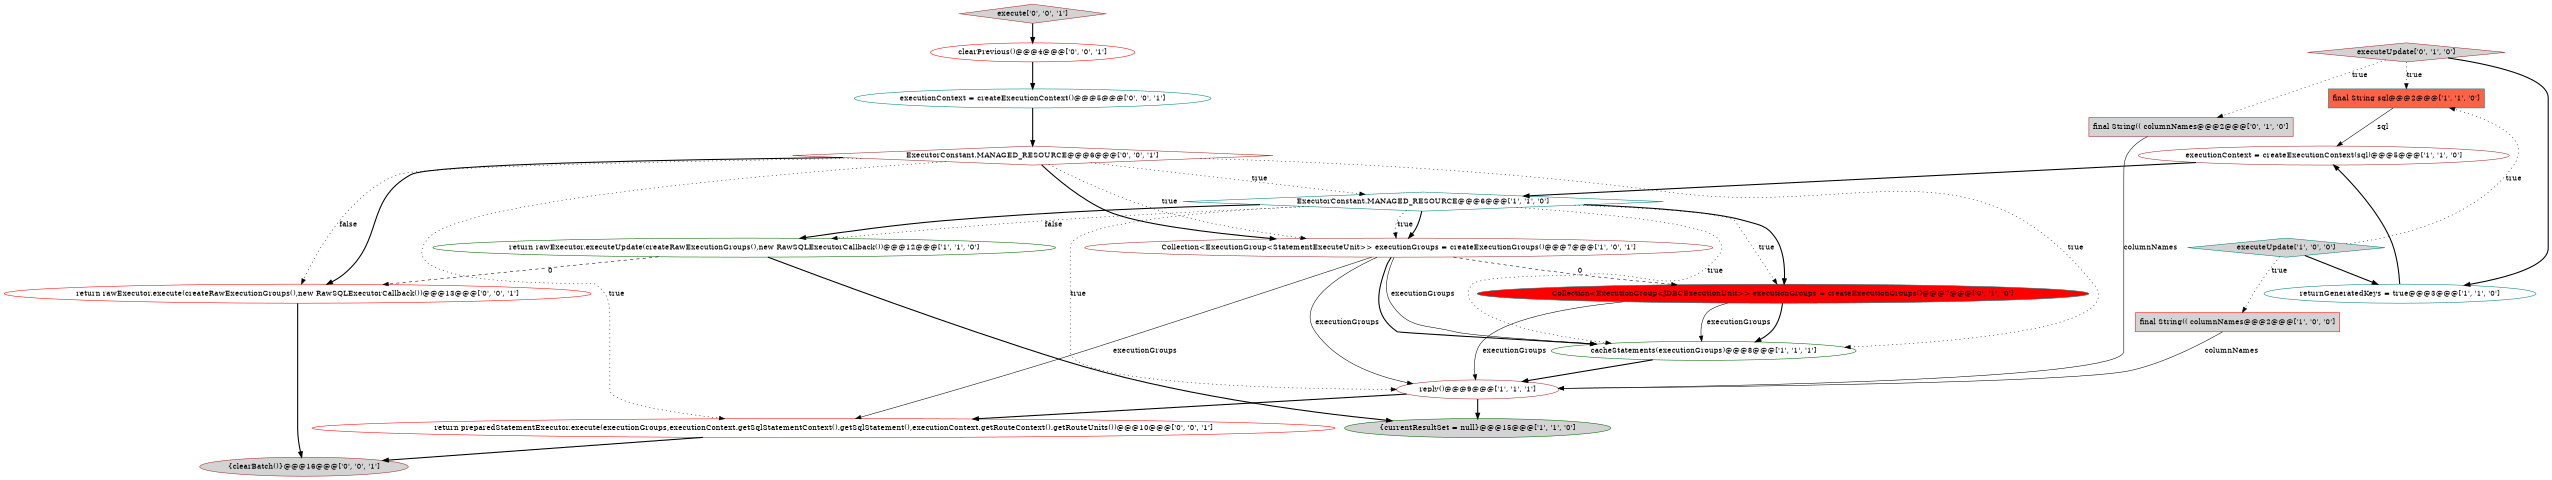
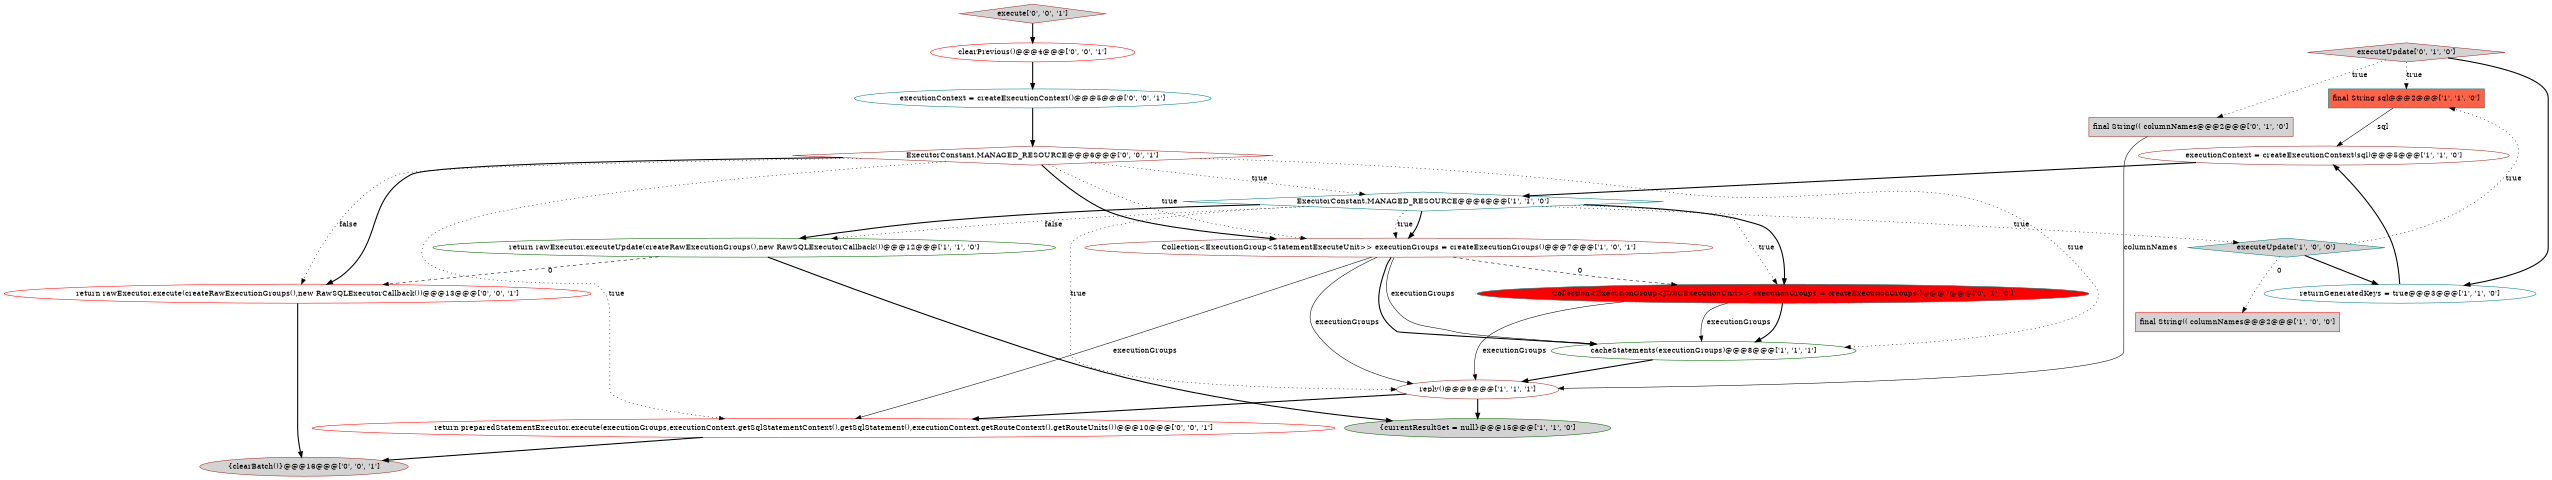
edge "executeUpdate['1', '0', '0']" -> "final String(( columnNames@@@2@@@['1', '0', '0']": label "true" -> "0"
edge "ExecutorConstant.MANAGED_RESOURCE@@@6@@@['1', '1', '0']" -> "cacheStatements(executionGroups)@@@8@@@['1', '1', '1']": now "ExecutorConstant.MANAGED_RESOURCE@@@6@@@['1', '1', '0']" -> "executeUpdate['1', '0', '0']"
edge "final String(( columnNames@@@2@@@['1', '0', '0']" -> "reply()@@@9@@@['1', '1', '1']": removed, label "columnNames"
